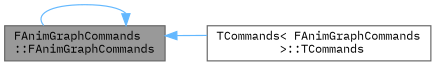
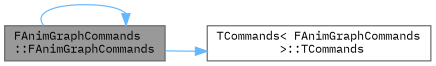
edge "TCommands< FAnimGraphCommands >::TCommands" -> "FAnimGraphCommands ::FAnimGraphCommands": reversed
